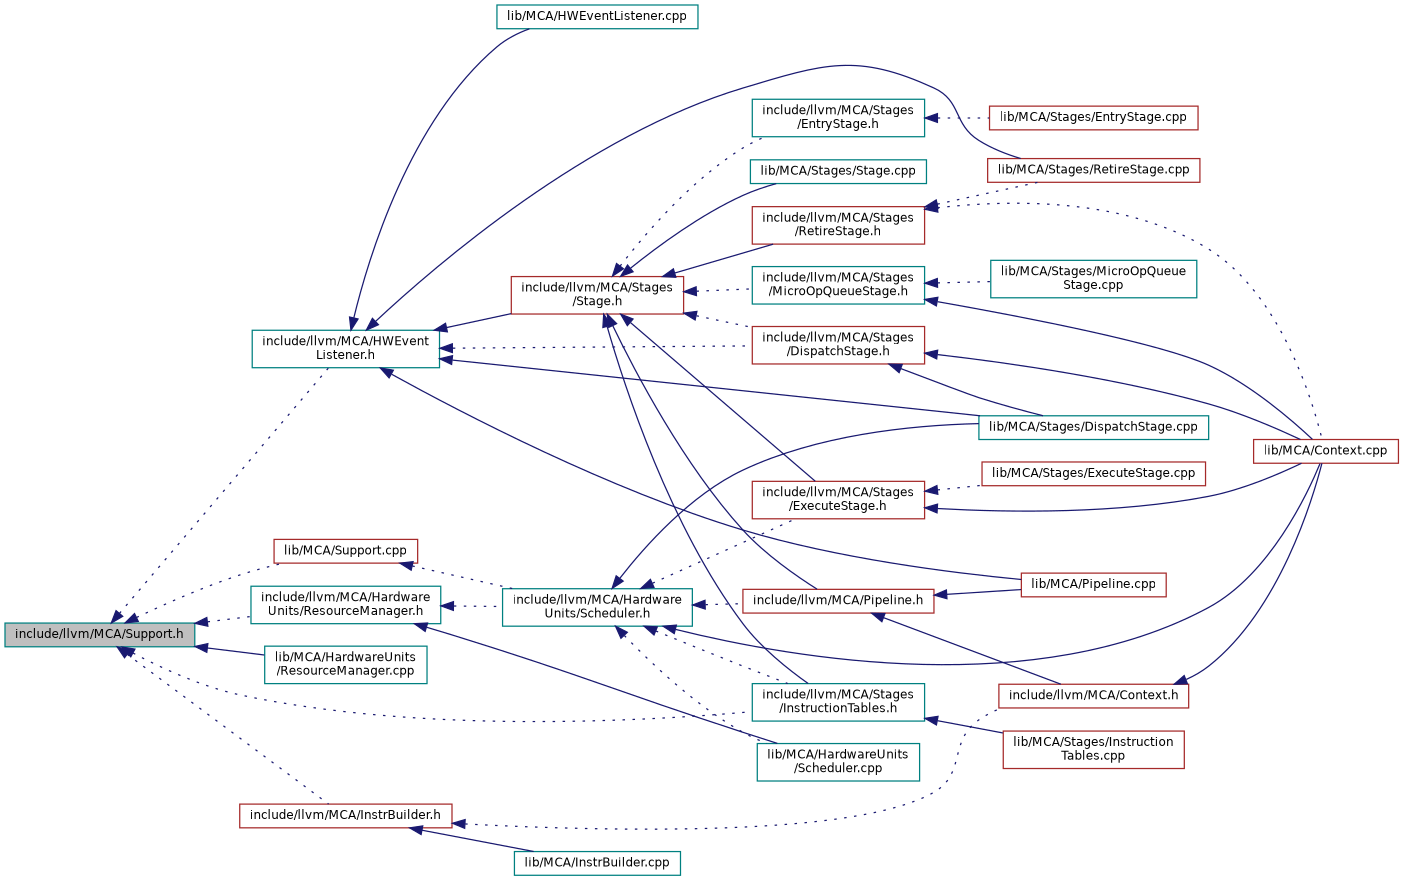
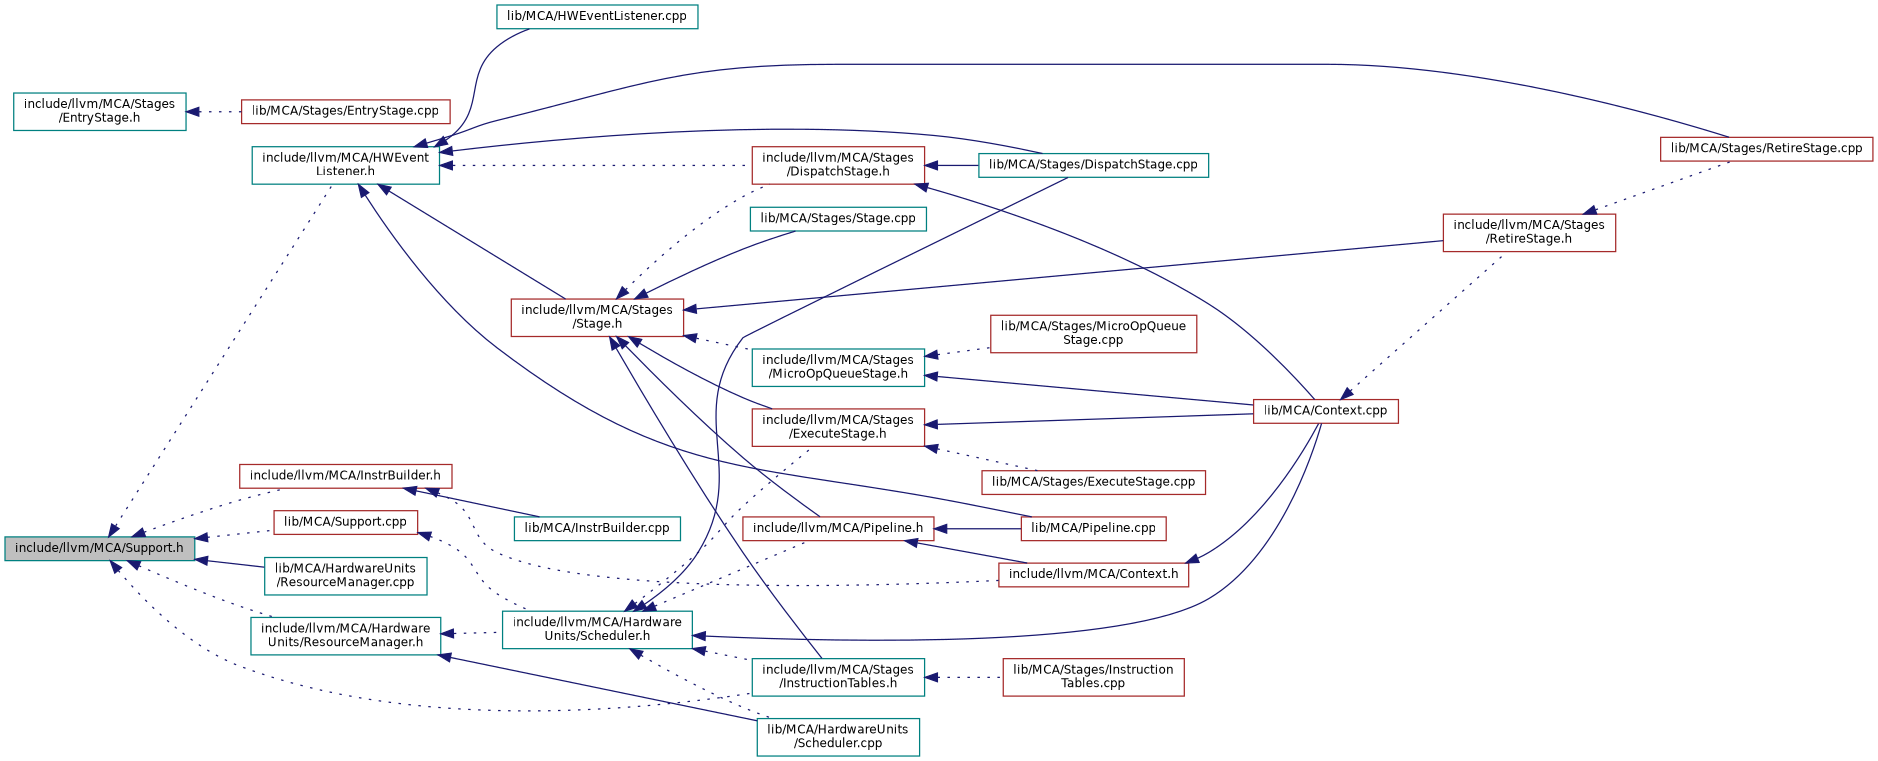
edge "include/llvm/MCA/Stages /EntryStage.h" -> "include/llvm/MCA/Stages /Stage.h": removed
edge "lib/MCA/Context.cpp" -> "include/llvm/MCA/Stages /RetireStage.h": reversed
node "lib/MCA/Stages/MicroOpQueue Stage.cpp": color teal -> brown
edge "lib/MCA/Stages/Instruction Tables.cpp" -> "include/llvm/MCA/Stages /InstructionTables.h": style solid -> dotted
